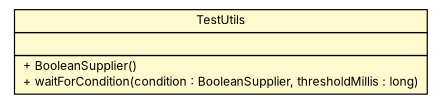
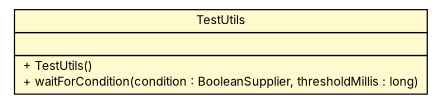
node "TestUtils": text "+ BooleanSupplier()" -> "+ TestUtils()"
